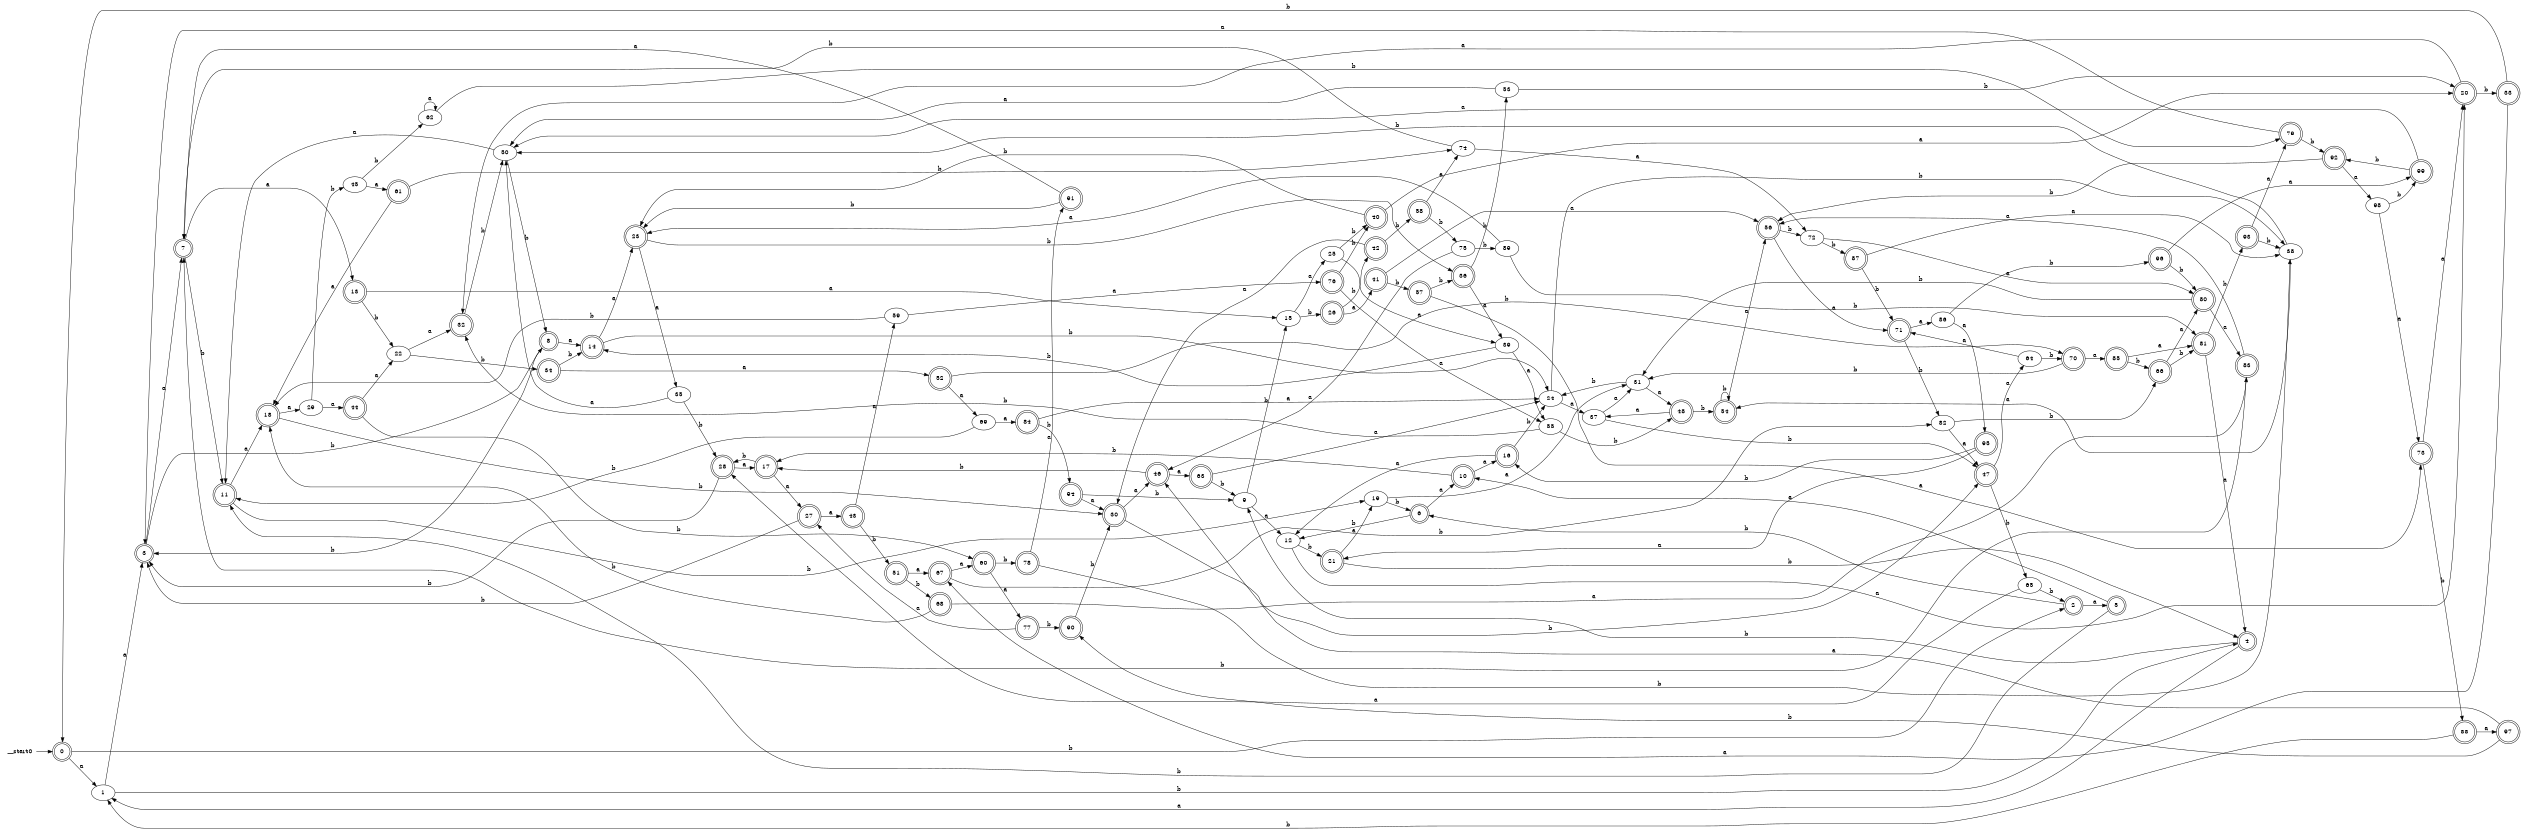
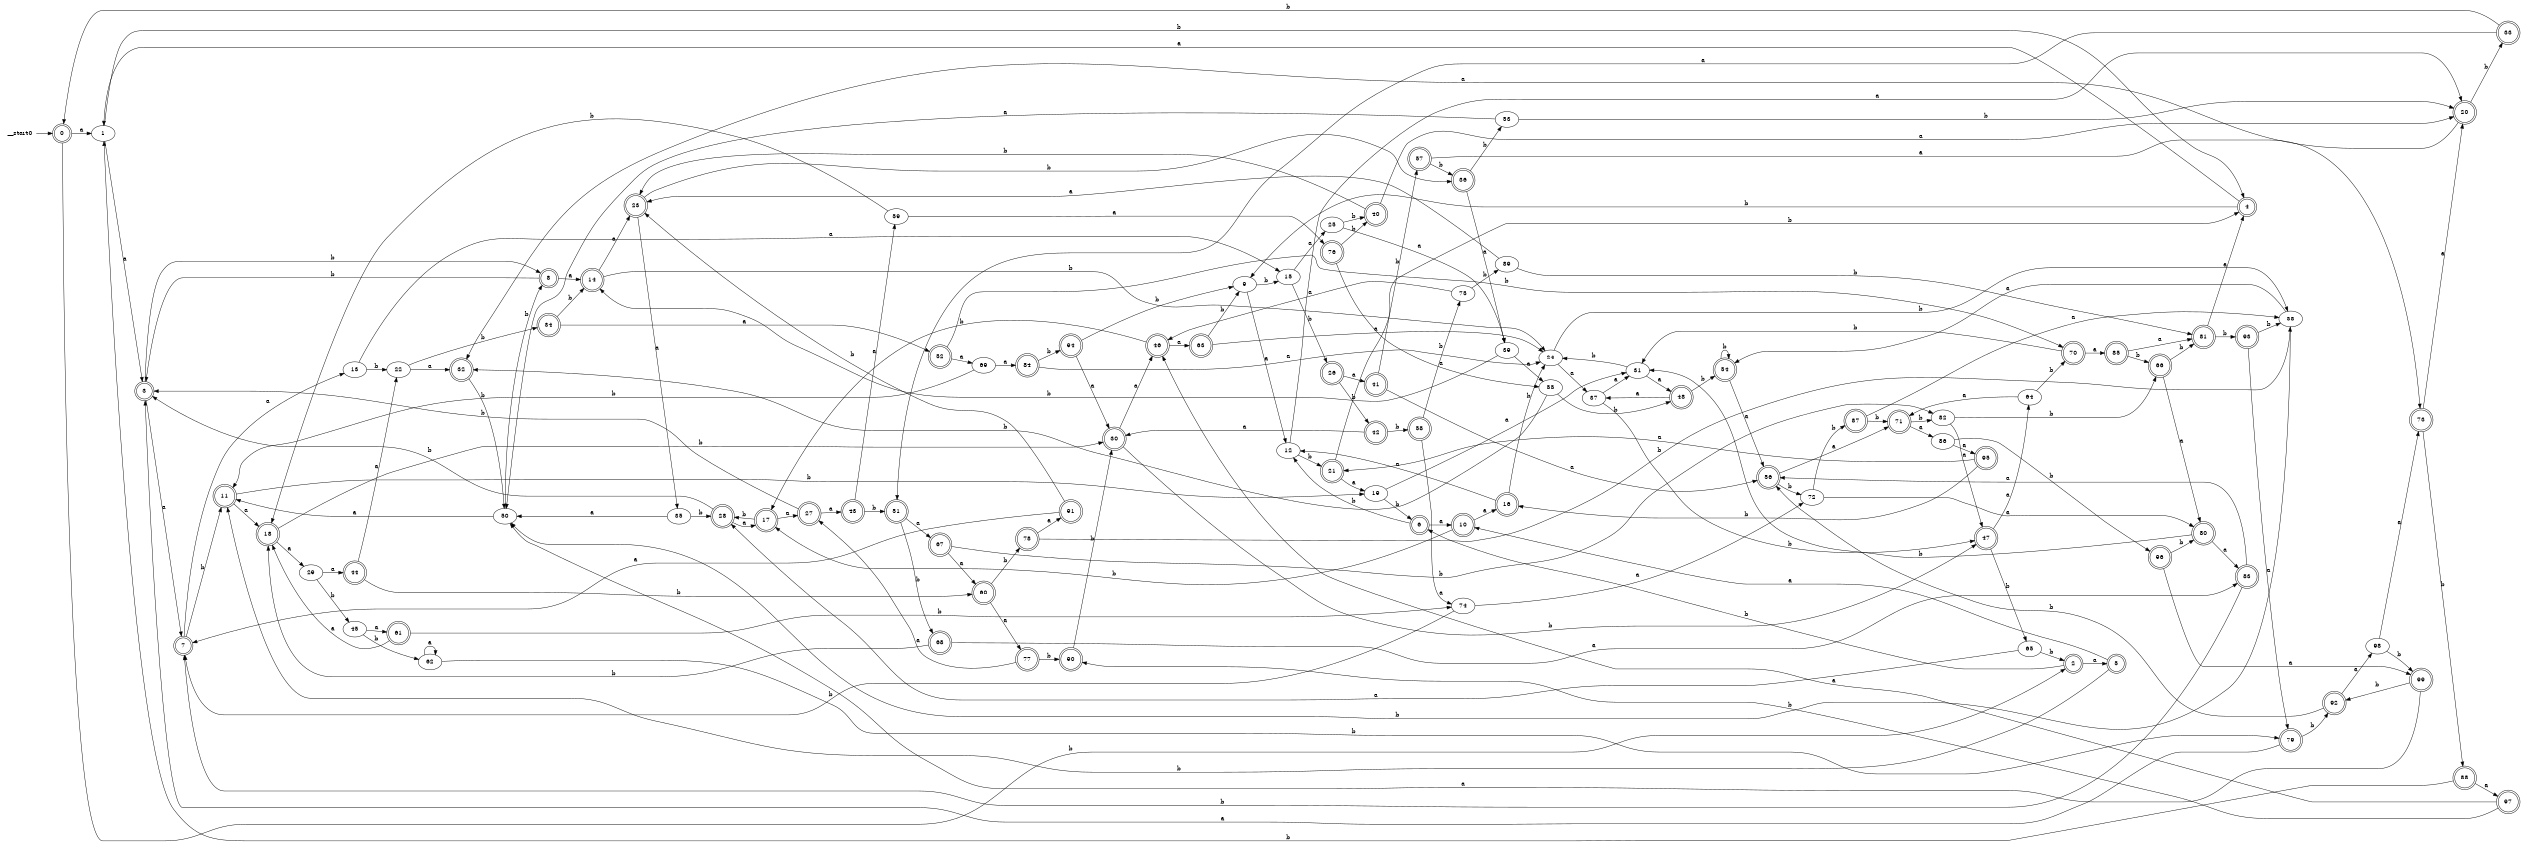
node "13": shape doublecircle -> ellipse
edge "33" -> "67": now "33" -> "51"
